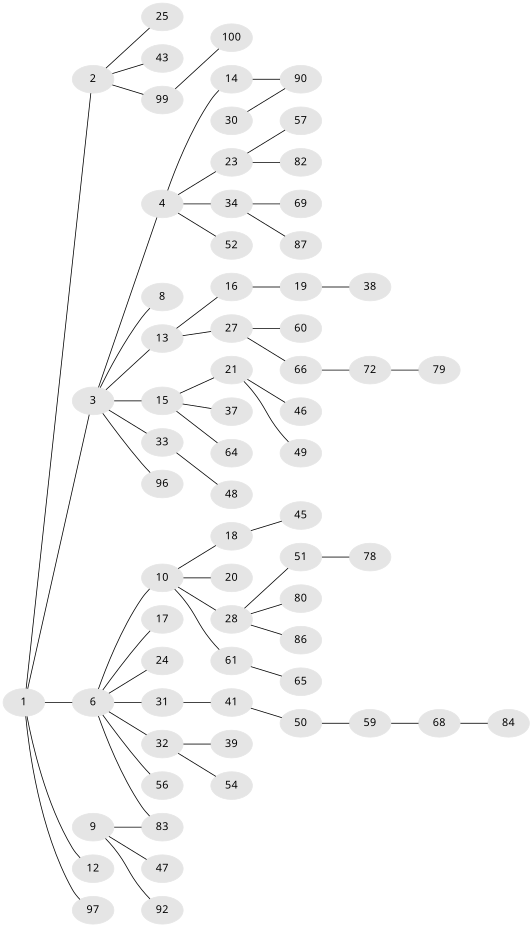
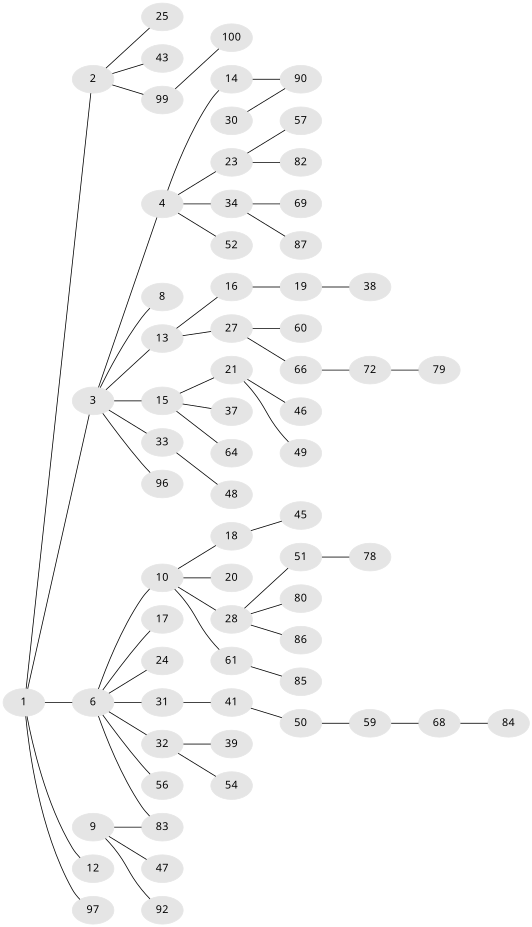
node "65": label "65" -> "85"
